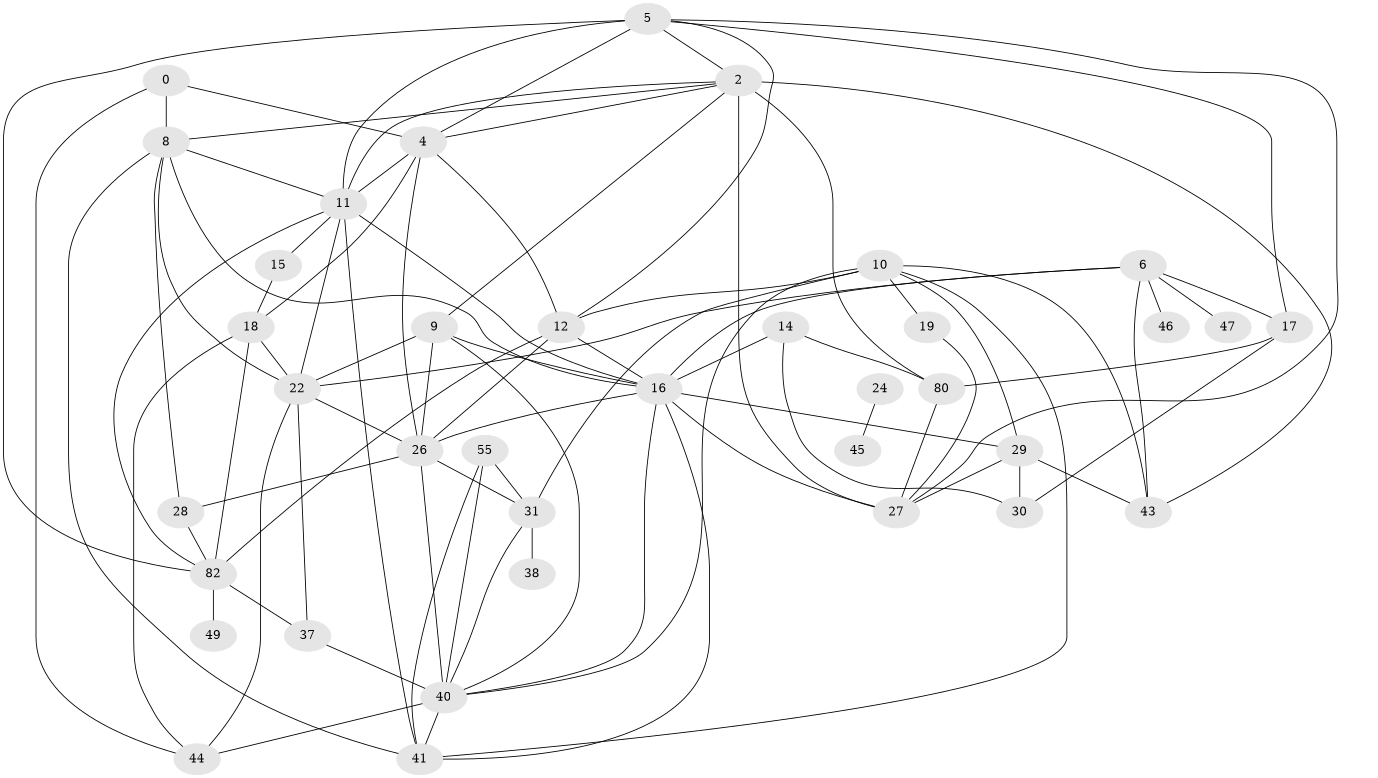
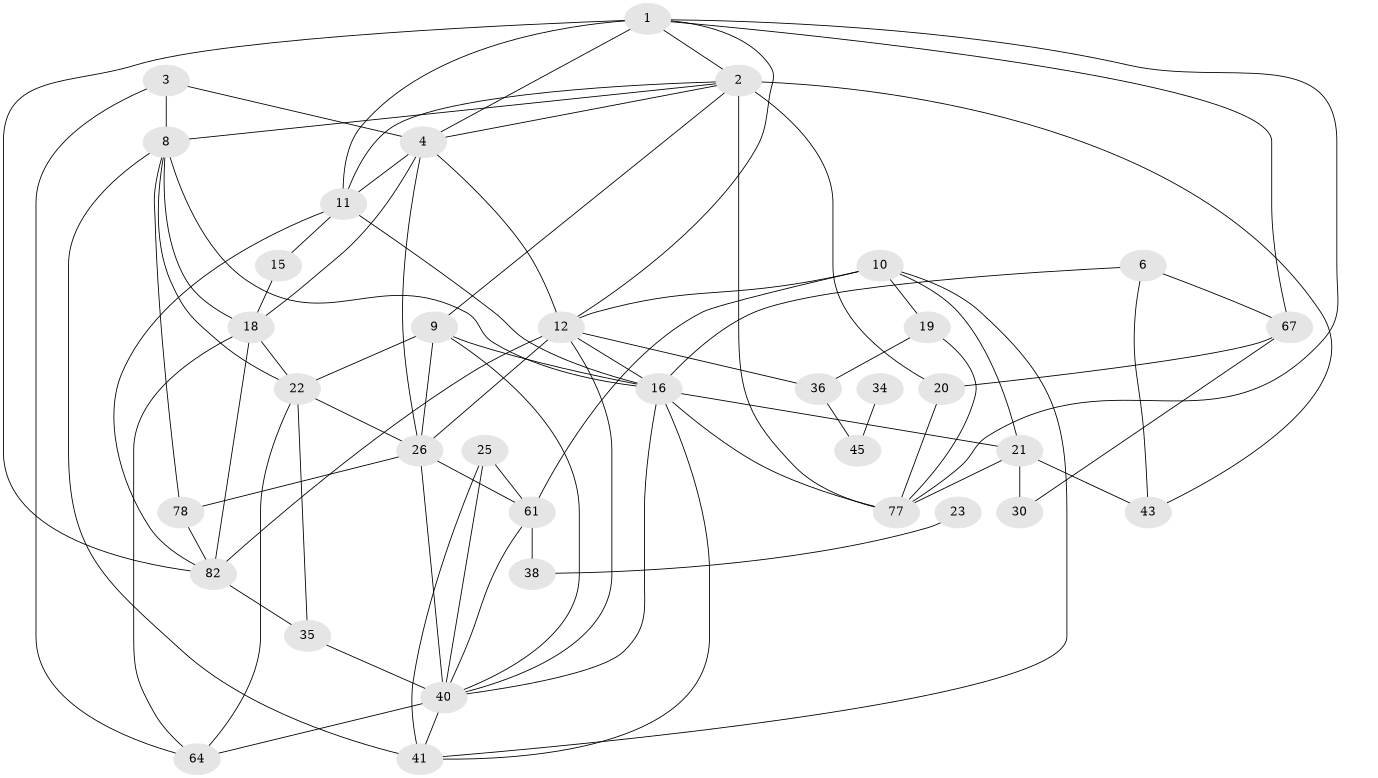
node "5": label "5" -> "1"
node "0": label "0" -> "3"
edge "8" -- "11": now "8" -- "18"
edge "11" -- "22": removed
edge "6" -- "22": removed
edge "10" -- "43": removed
node "14": removed
node "46": removed
node "47": removed
node "17": label "17" -> "67"
node "36": added
node "24": label "24" -> "34"
node "80": label "80" -> "20"
edge "16" -- "26": removed
node "55": label "55" -> "25"
node "29": label "29" -> "21"
edge "11" -- "41": removed
node "28": label "28" -> "78"
node "31": label "31" -> "61"
node "27": label "27" -> "77"
node "23": added
edge "10" -- "40": now "12" -- "40"
node "49": removed
node "37": label "37" -> "35"
node "44": label "44" -> "64"
